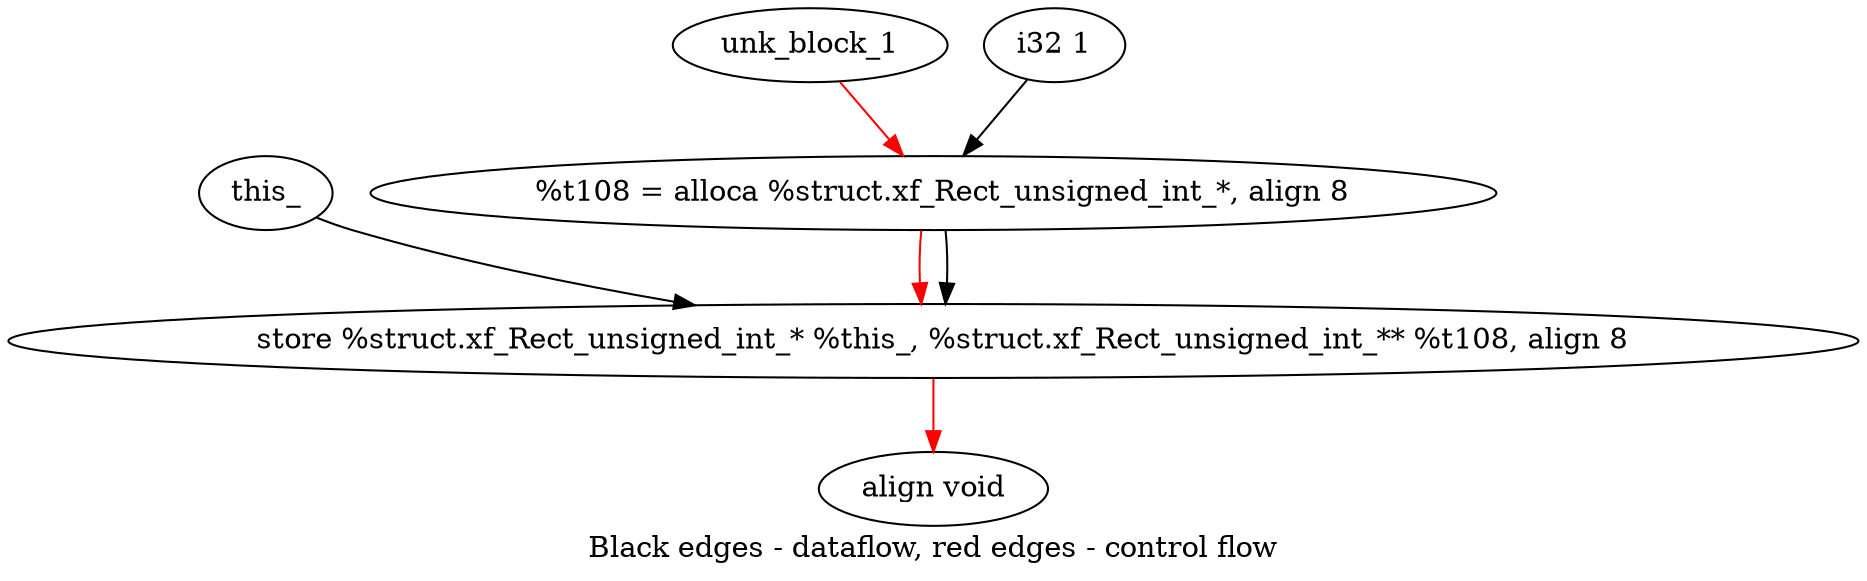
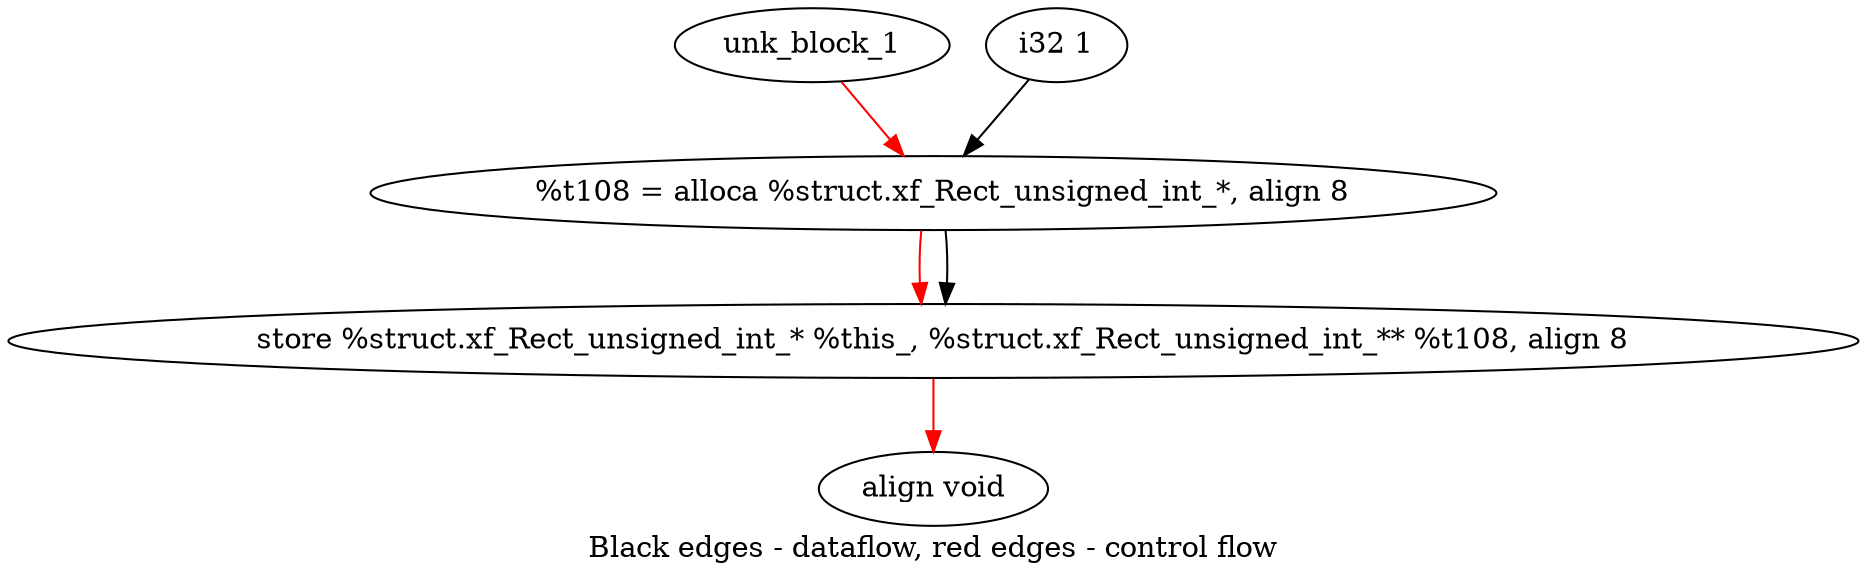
node "this_": removed
